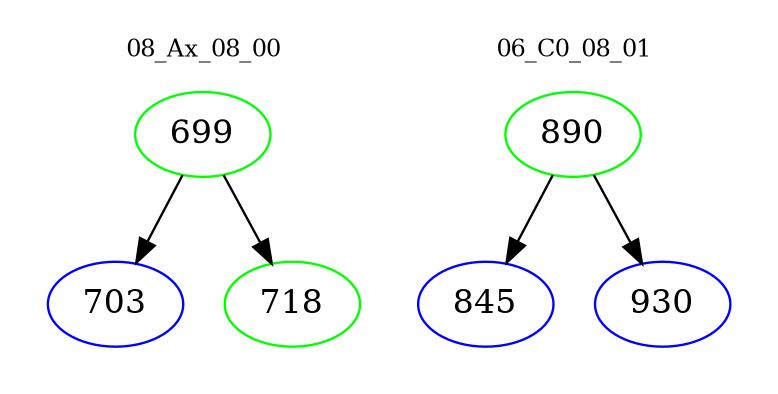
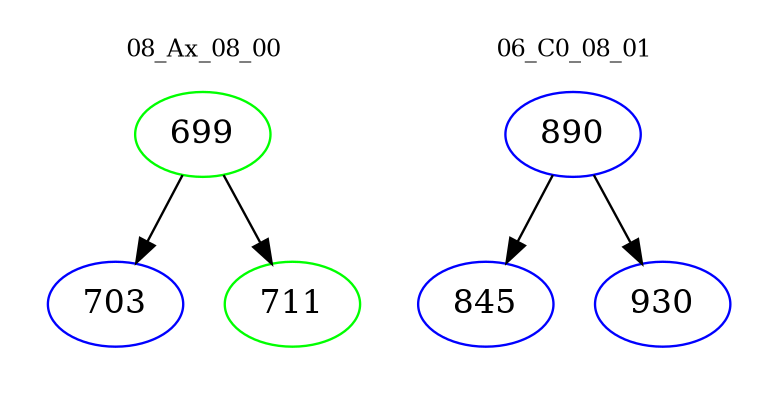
node "890": color green -> blue
node "718": label "718" -> "711"
